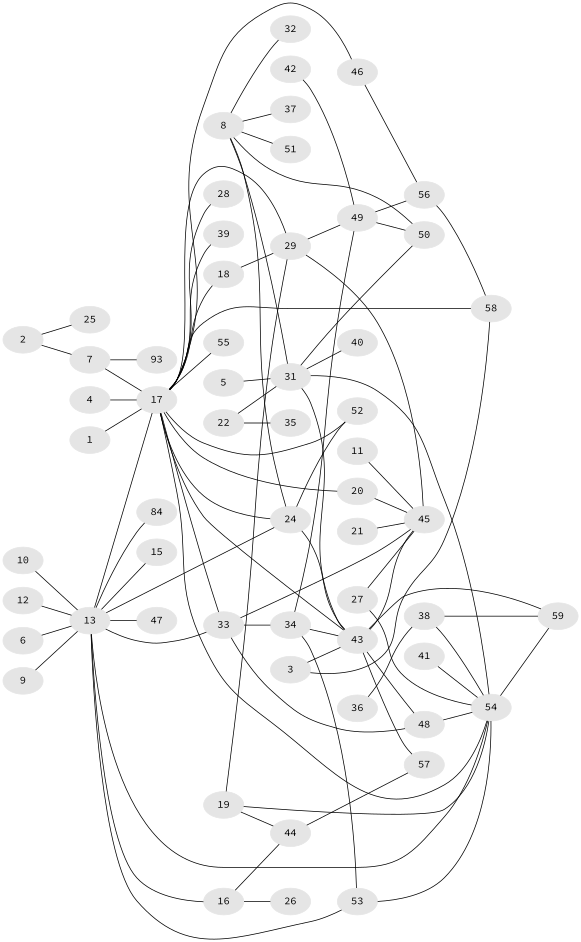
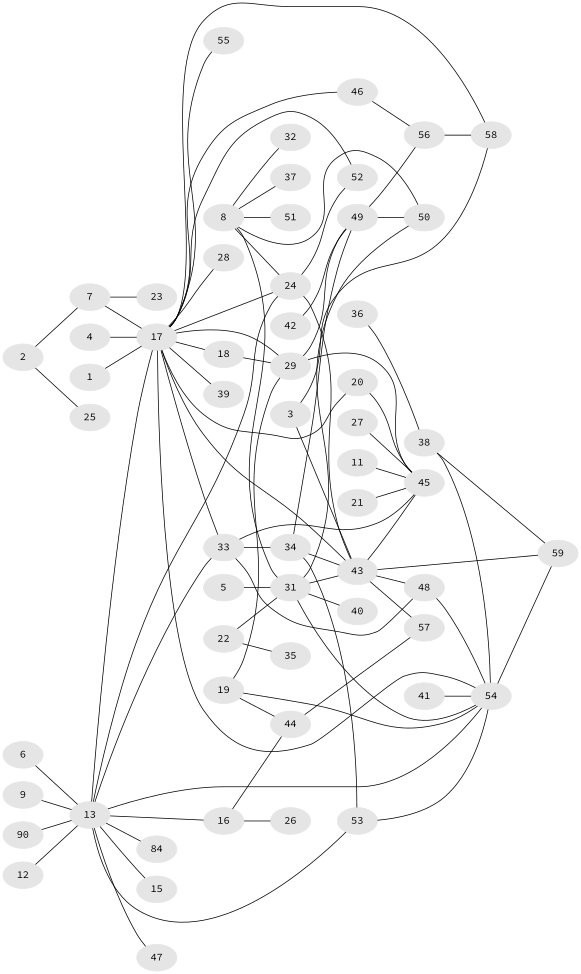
node "93": label "93" -> "23"
node "10": label "10" -> "90"
edge "27" -- "54": removed
